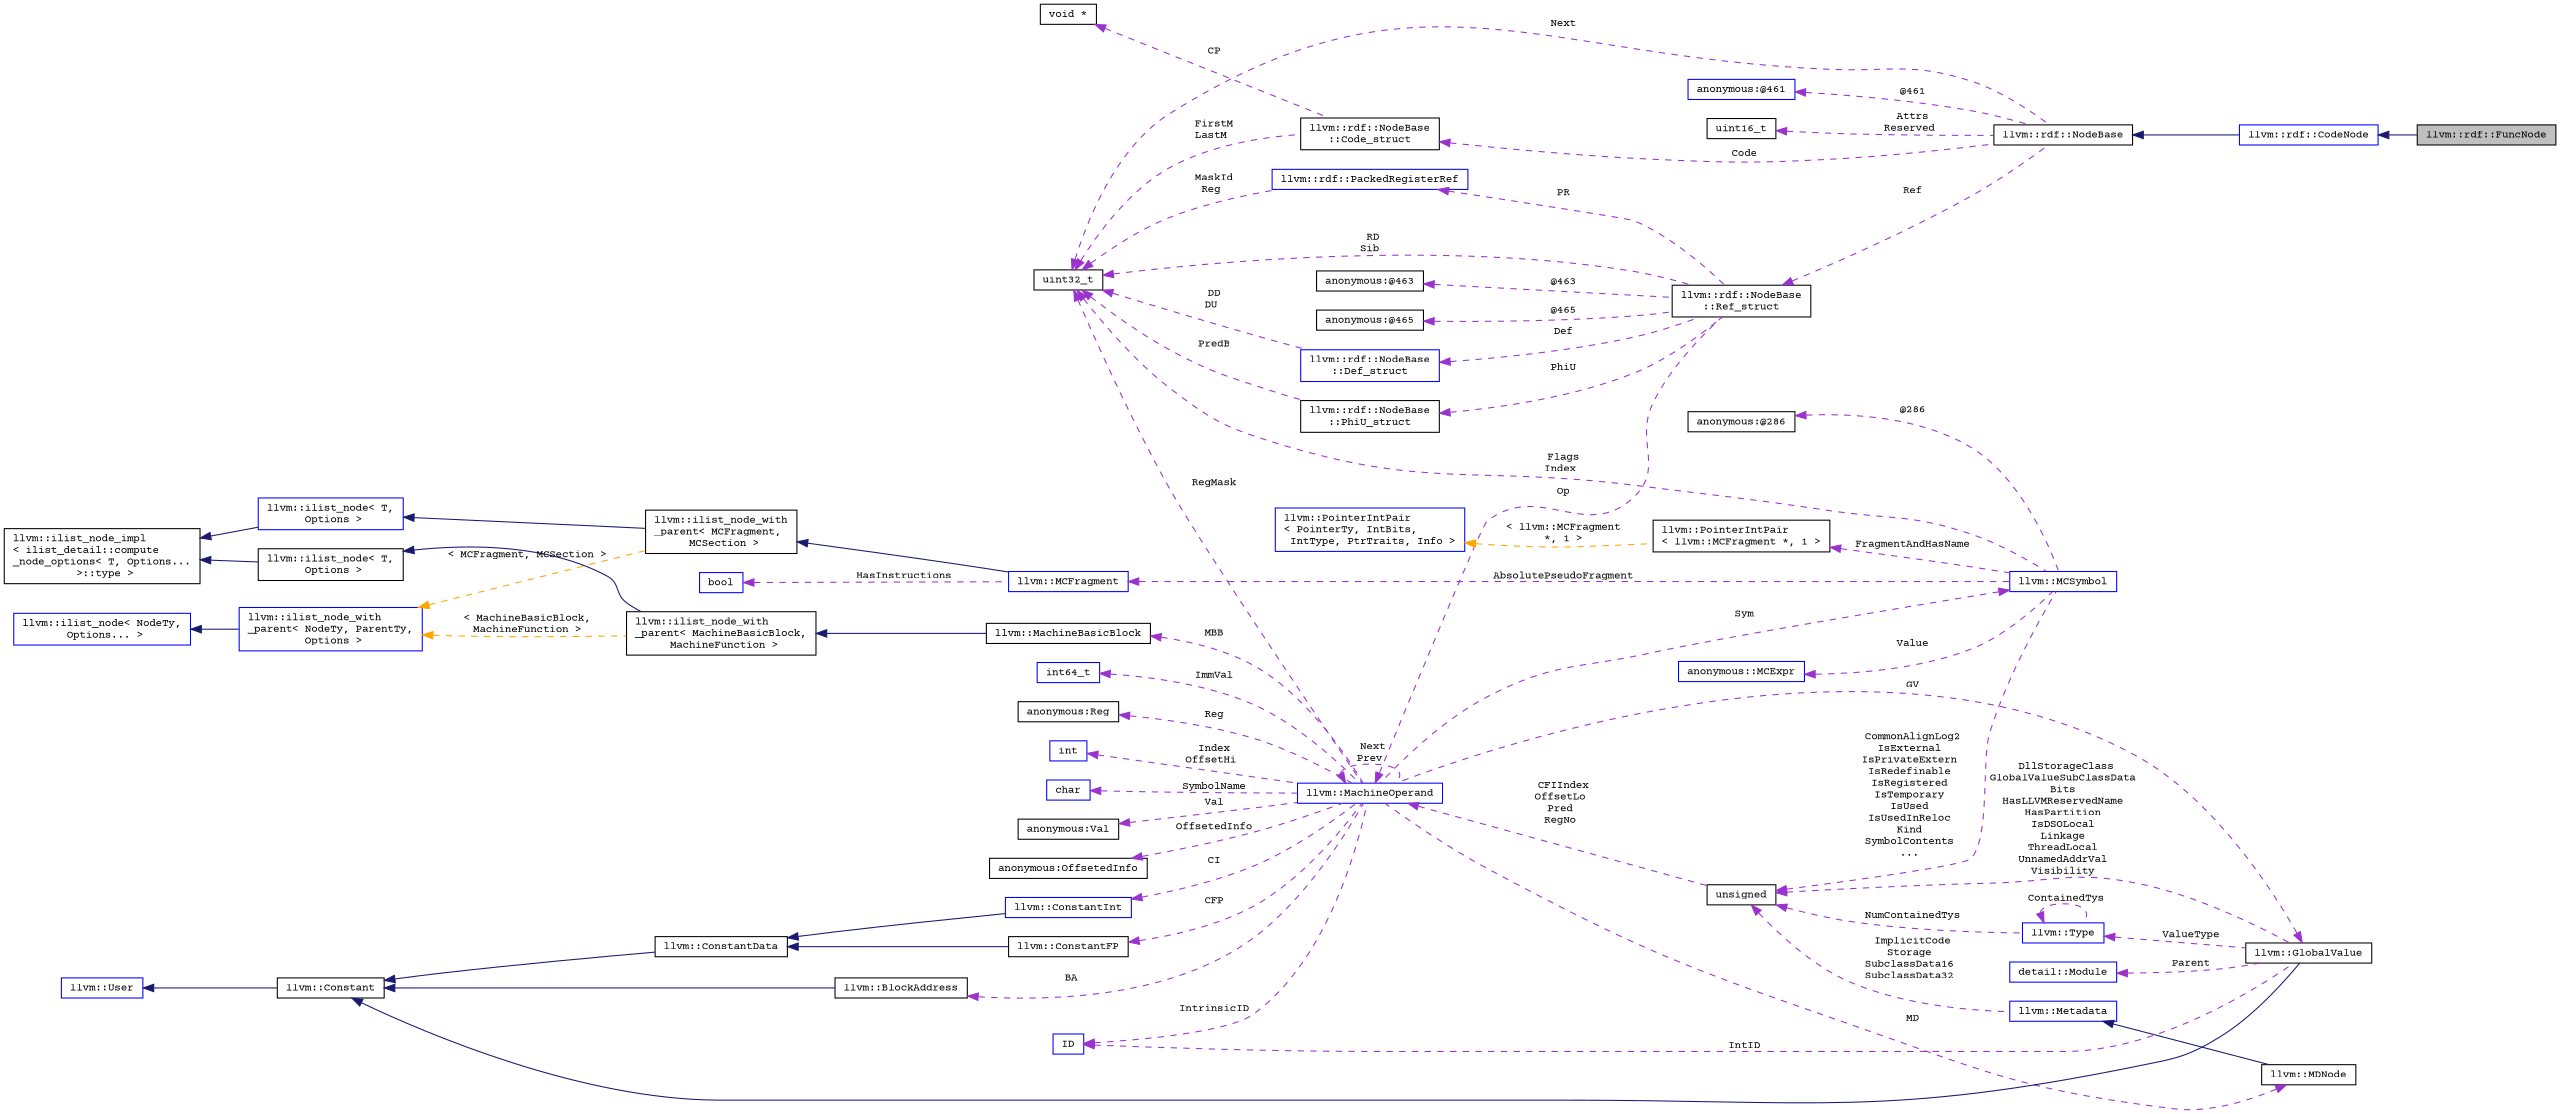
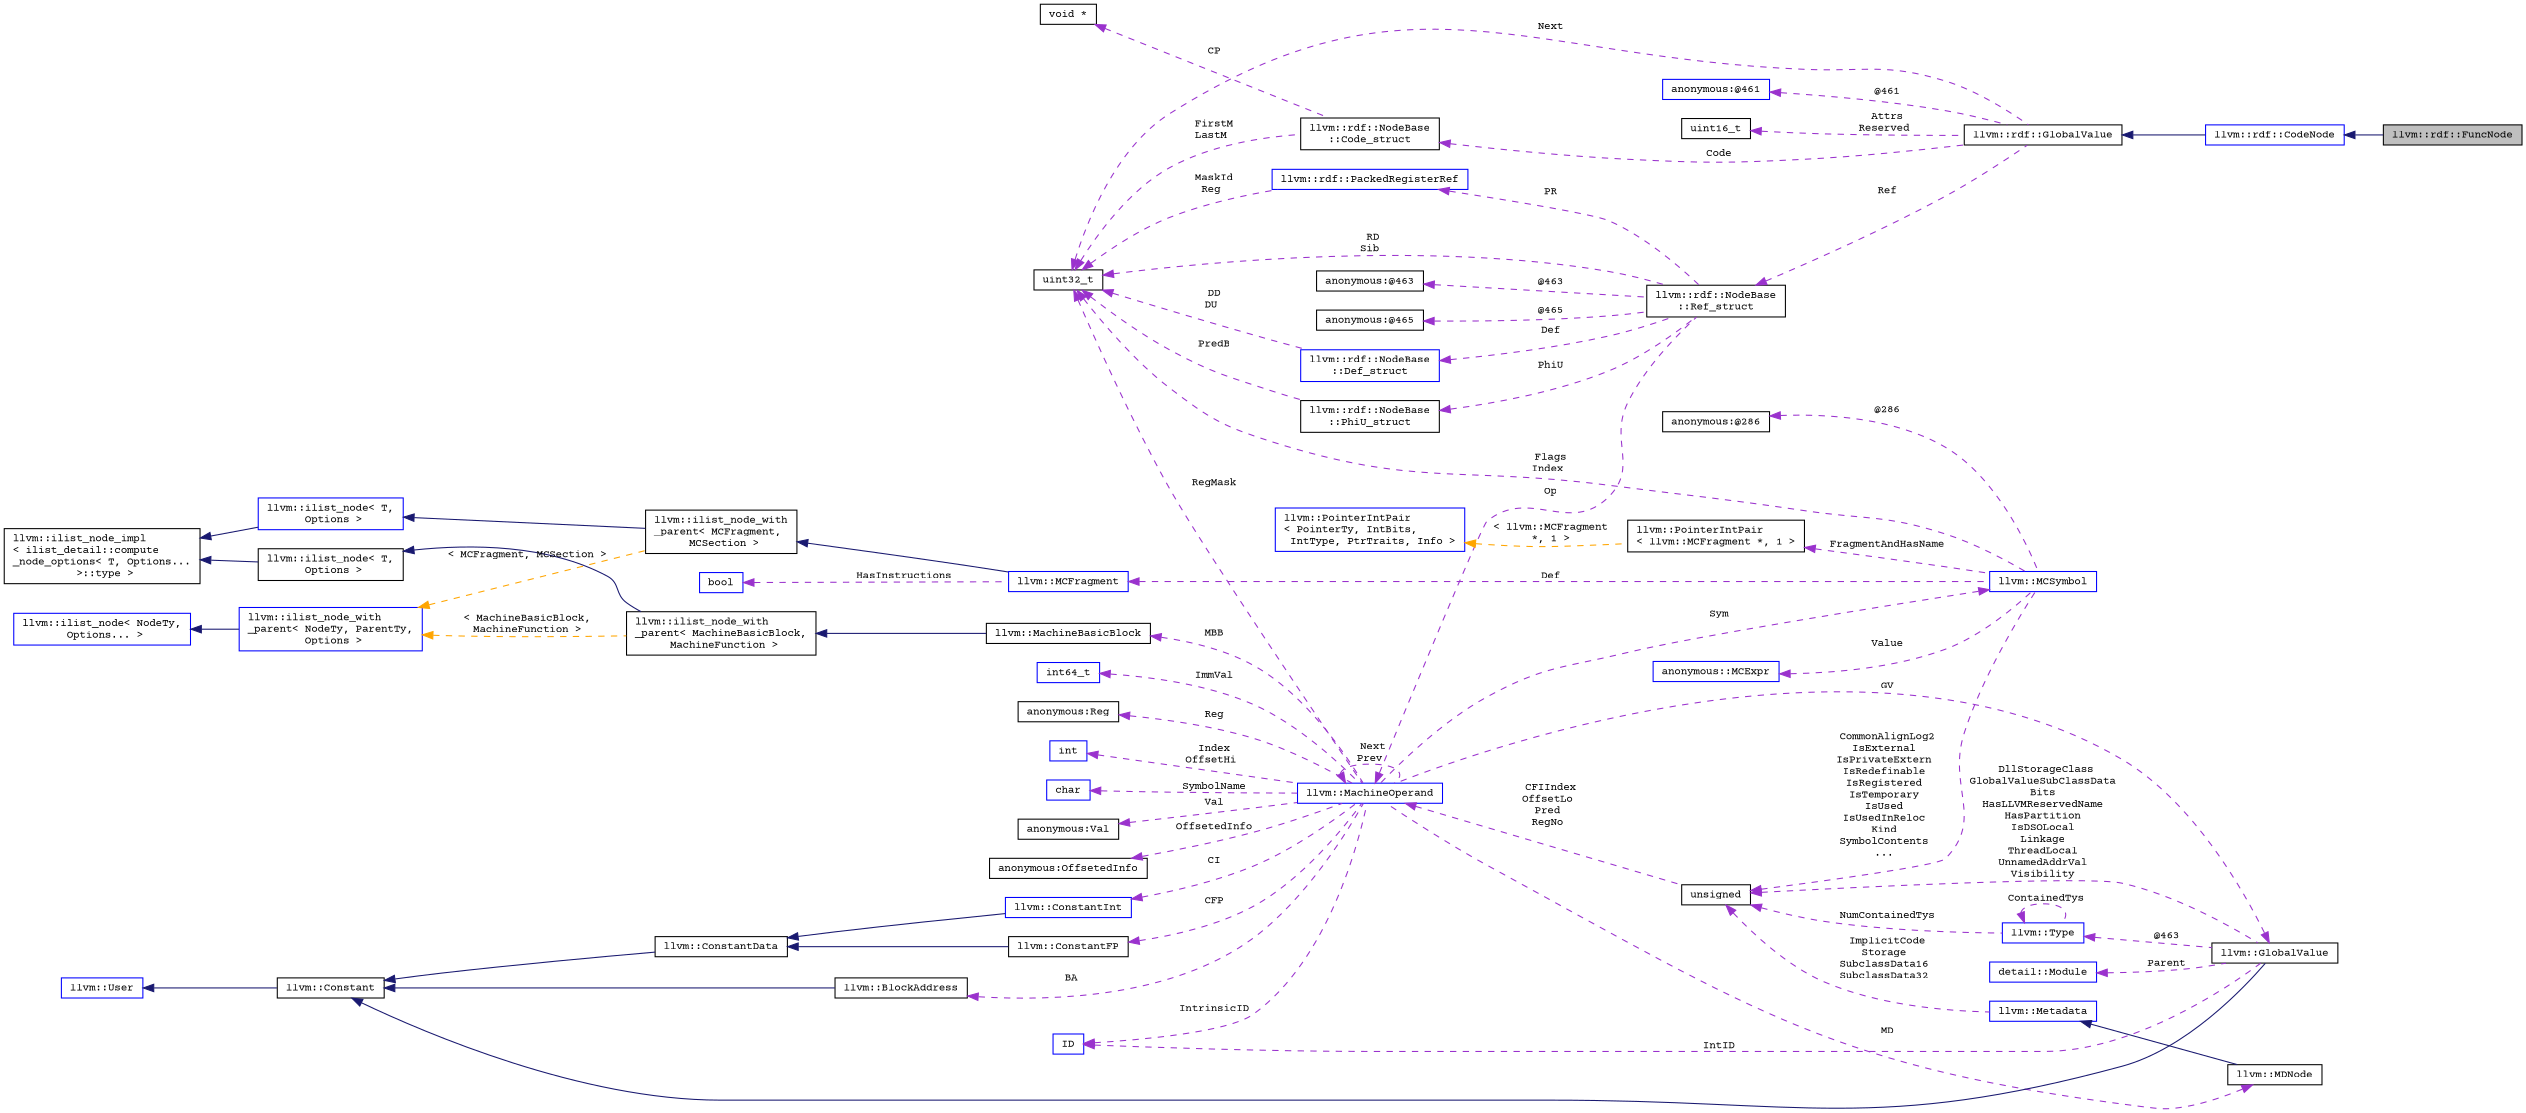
node "llvm::rdf::NodeBase": label "llvm::rdf::NodeBase" -> "llvm::rdf::GlobalValue"
edge "llvm::MCSymbol" -> "llvm::MCFragment": label " AbsolutePseudoFragment" -> " Def"
edge "llvm::GlobalValue" -> "llvm::Type": label " ValueType" -> " @463"
